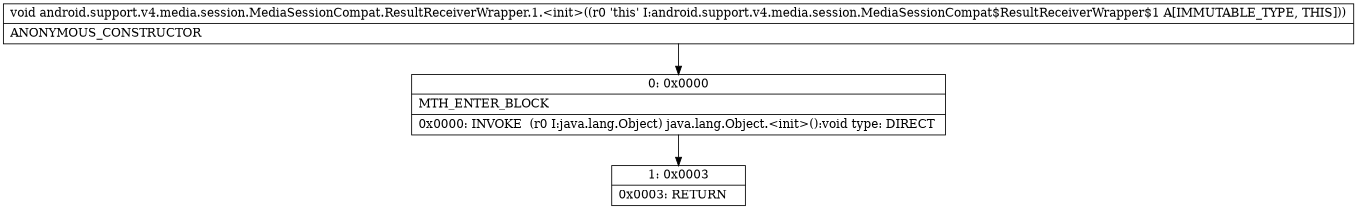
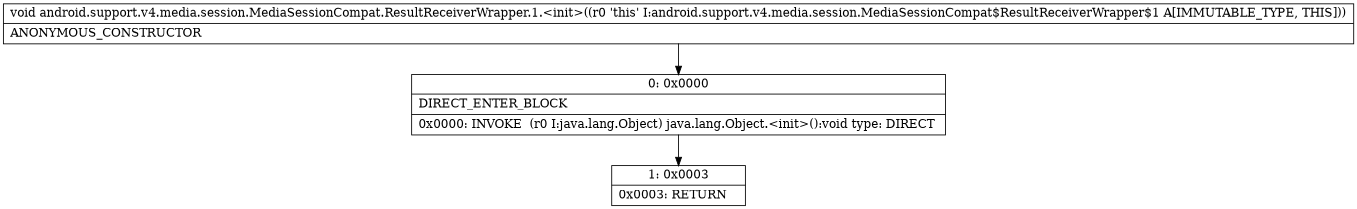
node "0: 0x0000": text "MTH_ENTER_BLOCK" -> "DIRECT_ENTER_BLOCK"
